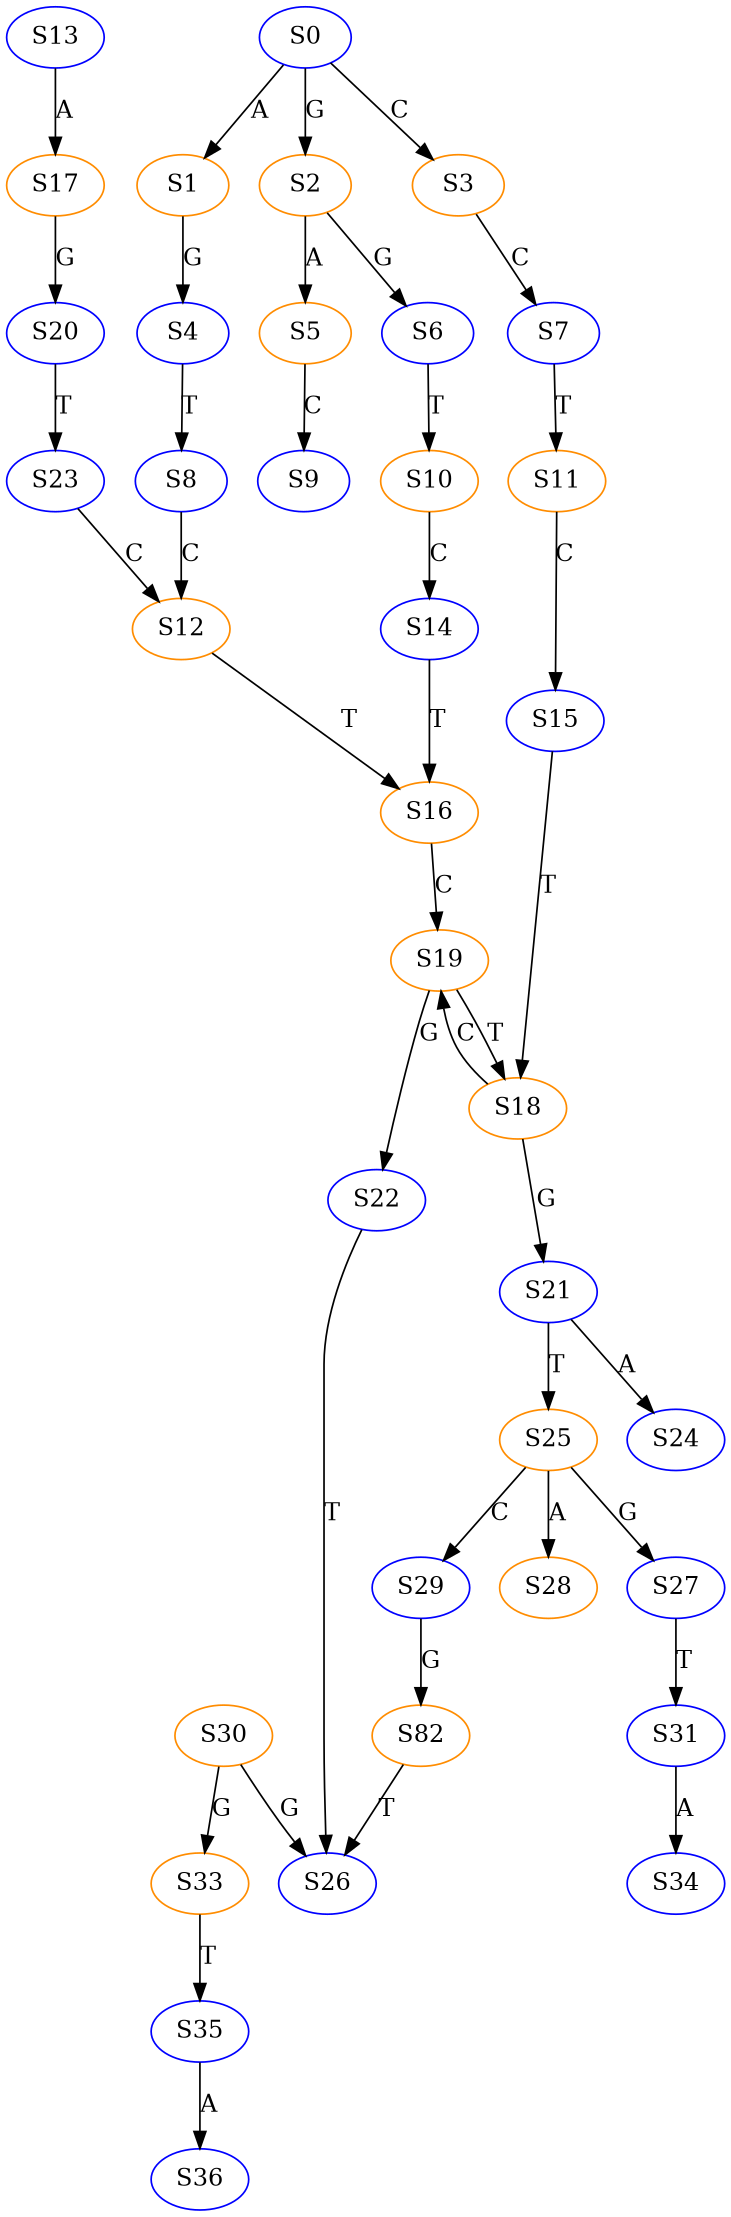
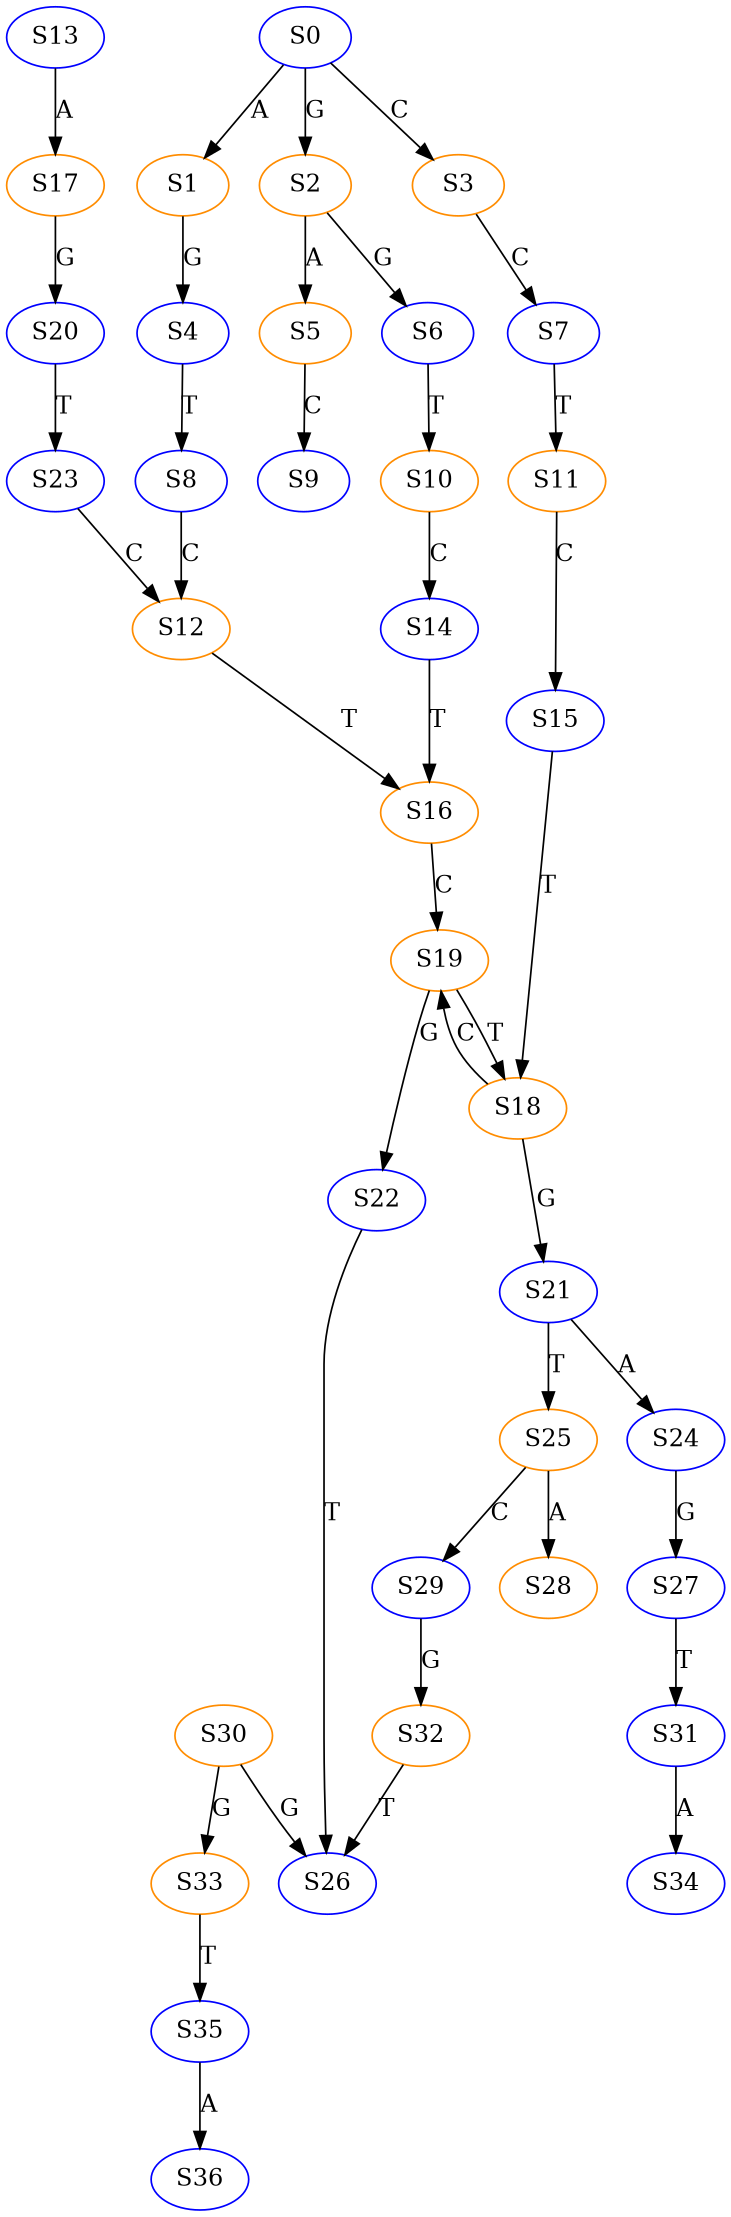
edge "S25" -> "S27": now "S24" -> "S27"
node "S82": label "S82" -> "S32"
